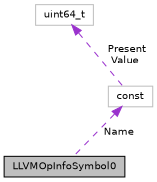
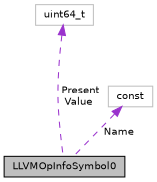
edge "const" -> "uint64_t": now "LLVMOpInfoSymbol0" -> "uint64_t"
